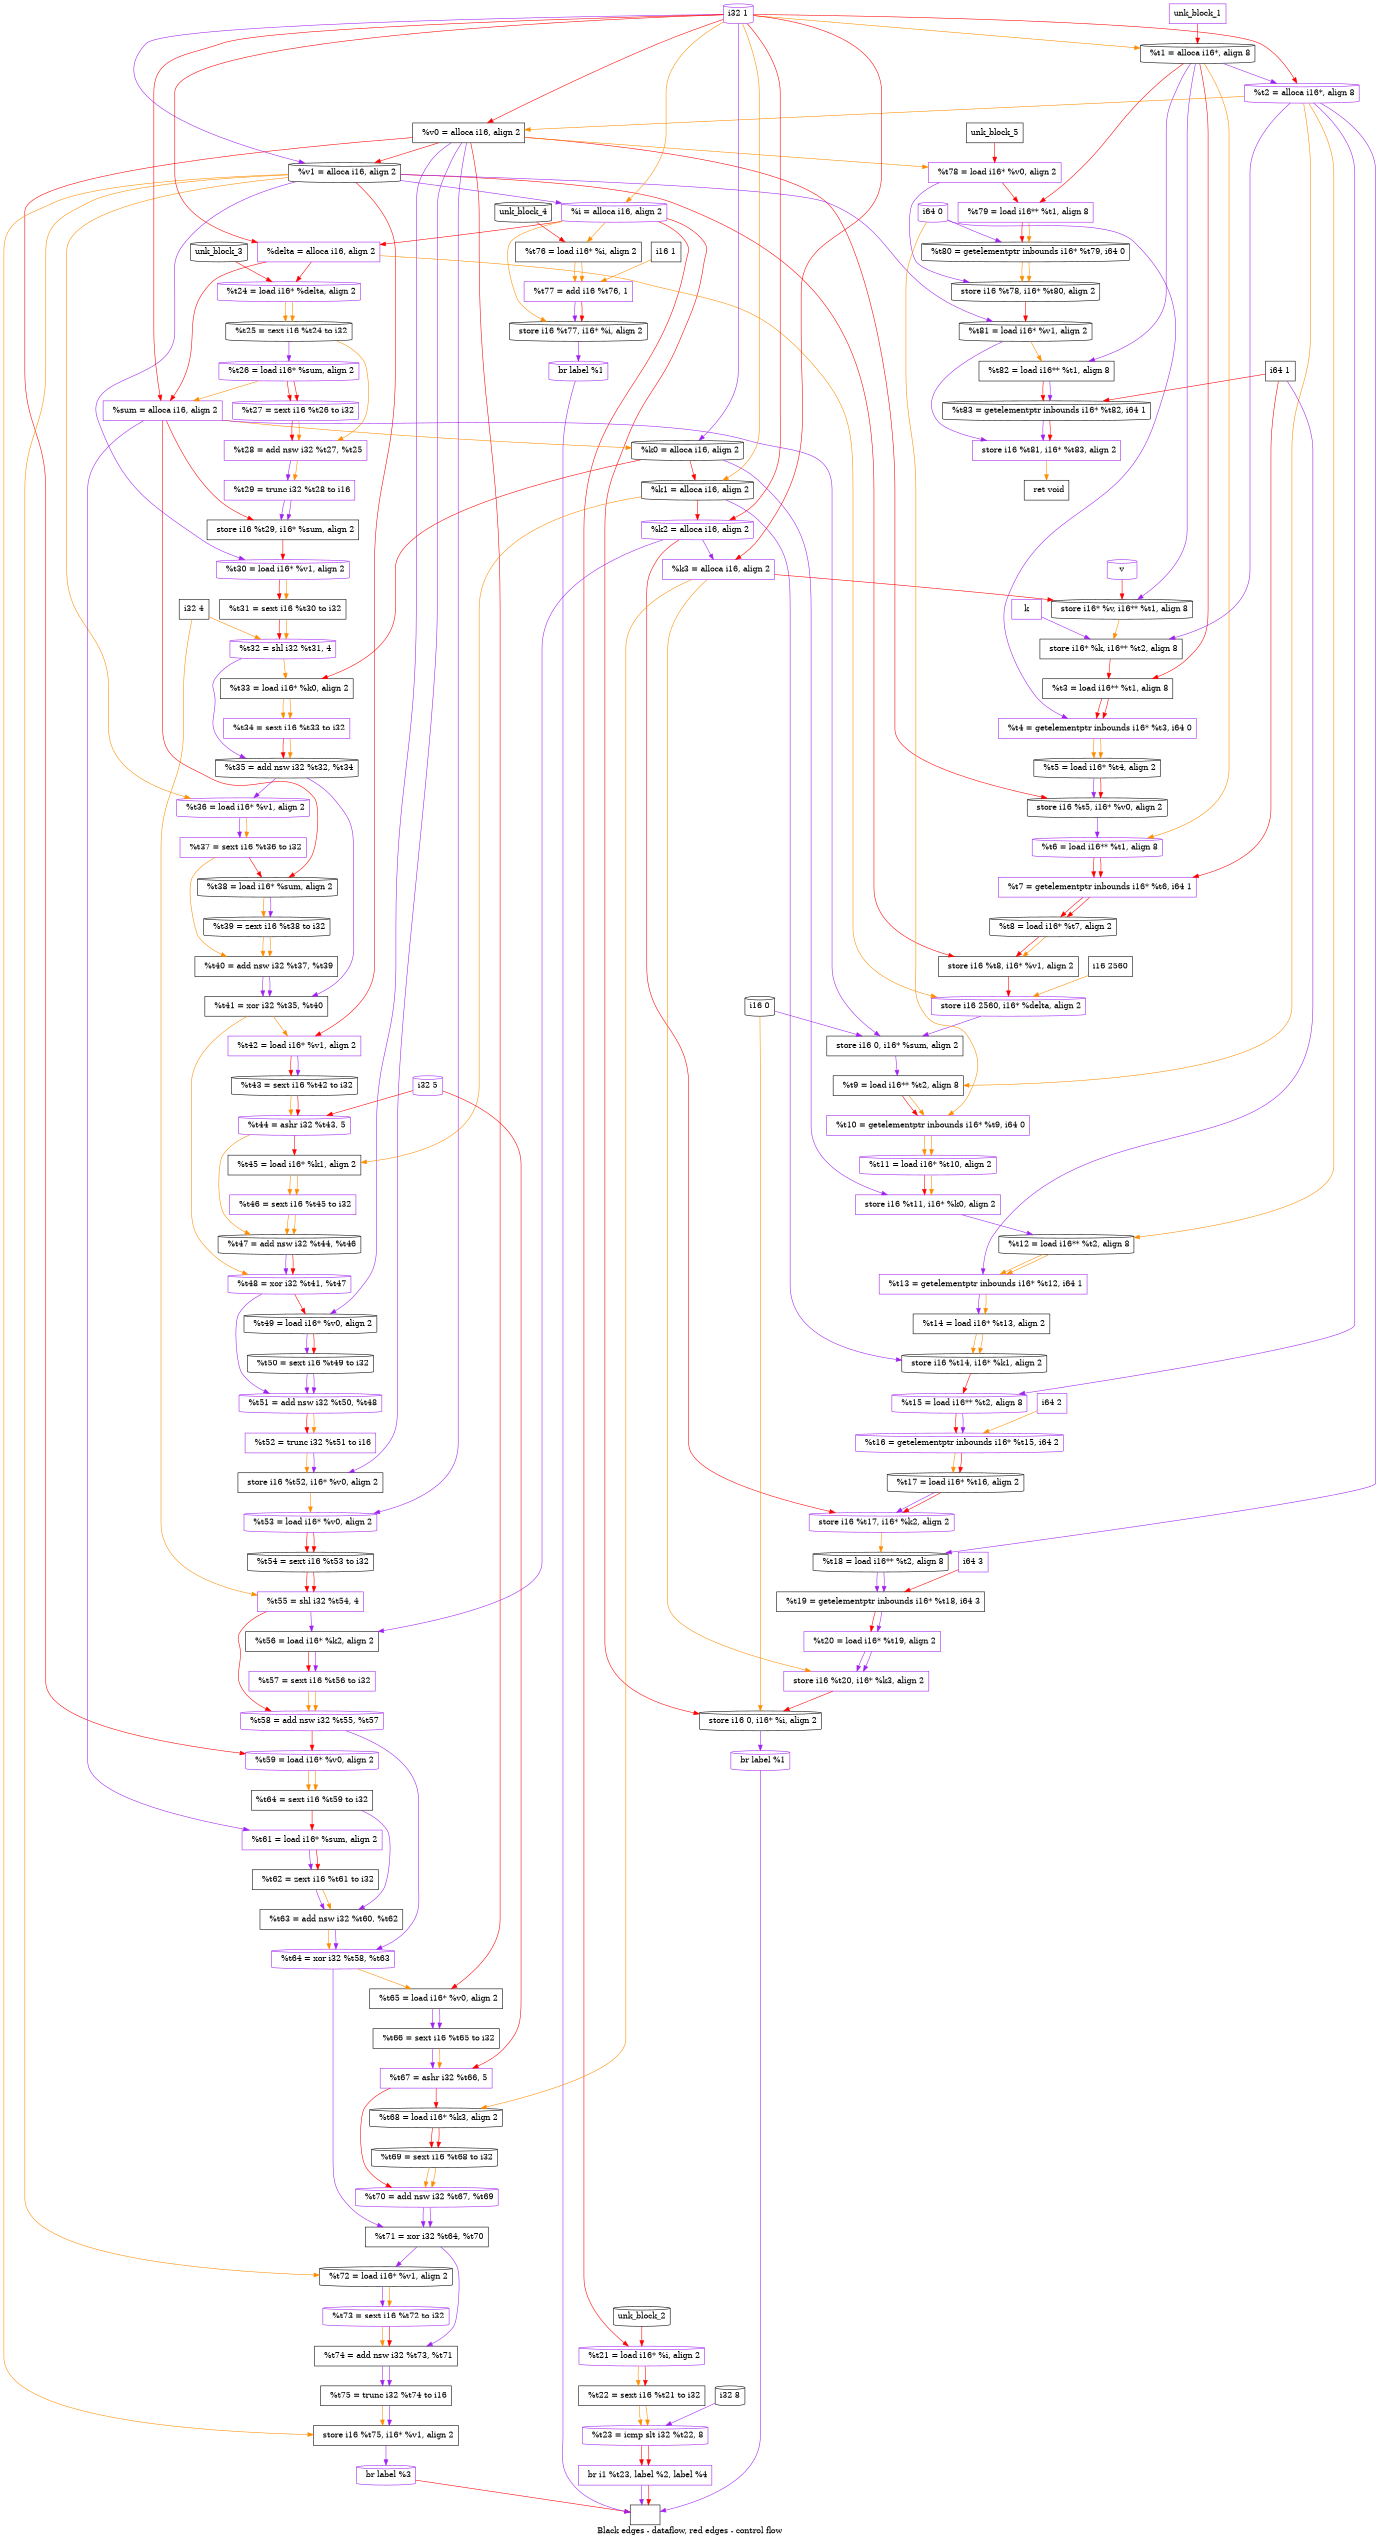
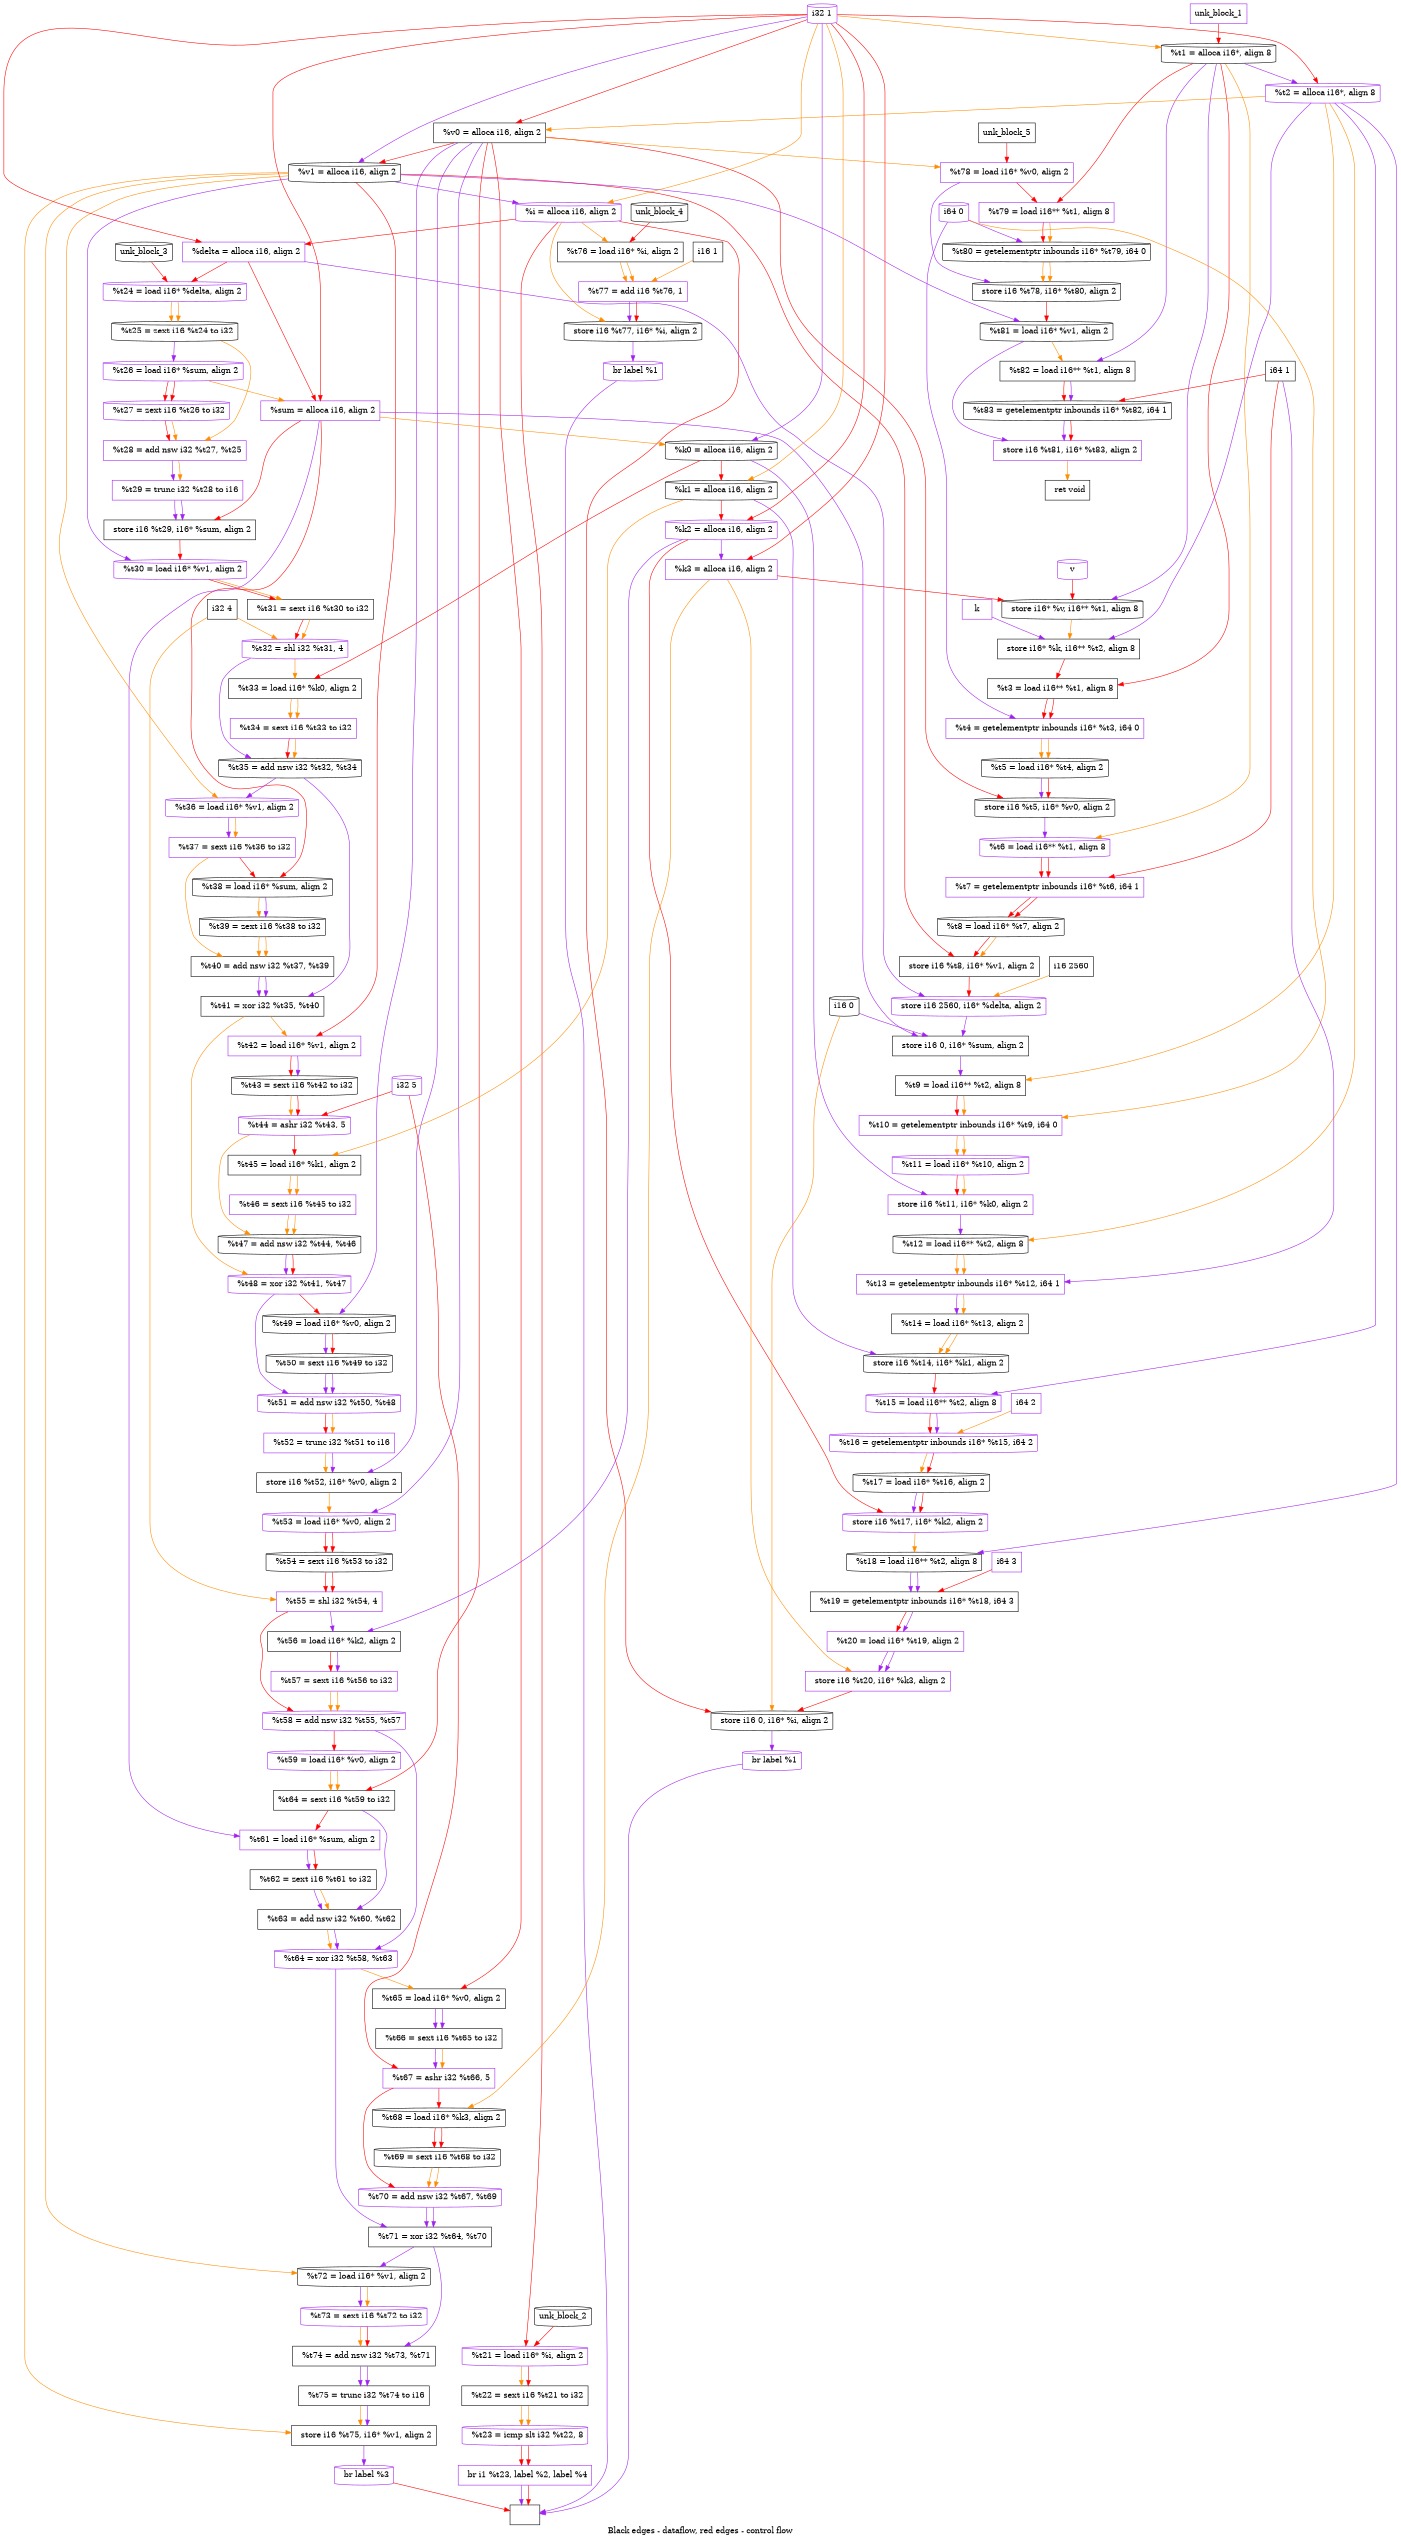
edge "%delta = alloca i16, align 2" -> "store i16 2560, i16* %delta, align 2": color darkorange -> purple
edge "%v0 = alloca i16, align 2" -> "%t59 = load i16* %v0, align 2": now "%v0 = alloca i16, align 2" -> "%t64 = sext i16 %t59 to i32"
node "i32 8": removed
